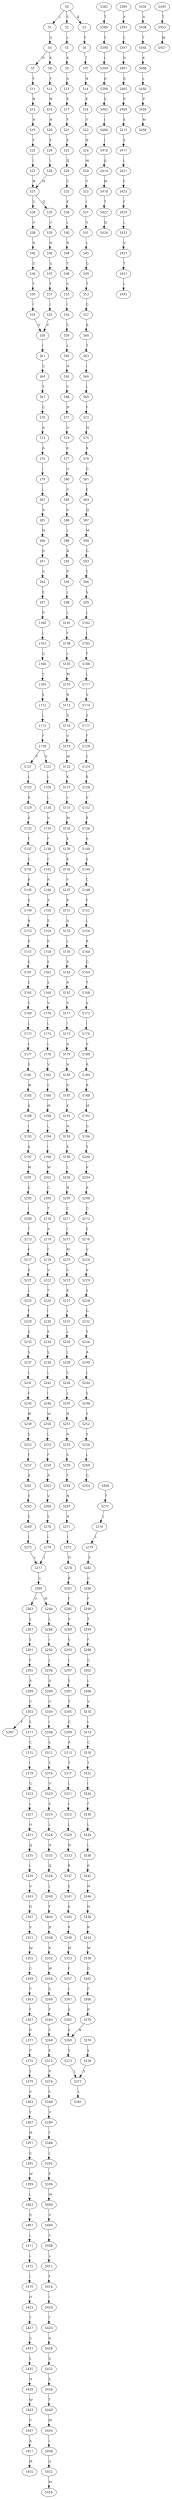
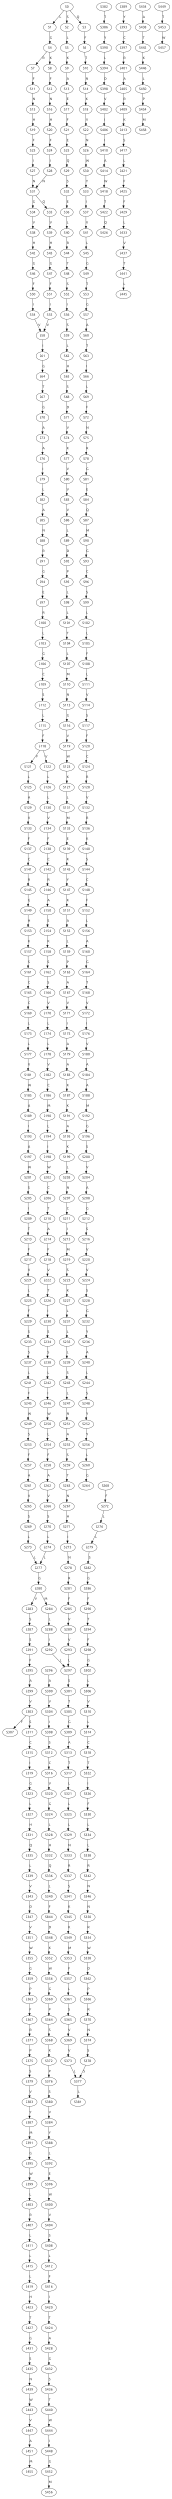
edge "S292" -> "S296": now "S292" -> "S297"
edge "S370" -> "S369": now "S370" -> "S374"
